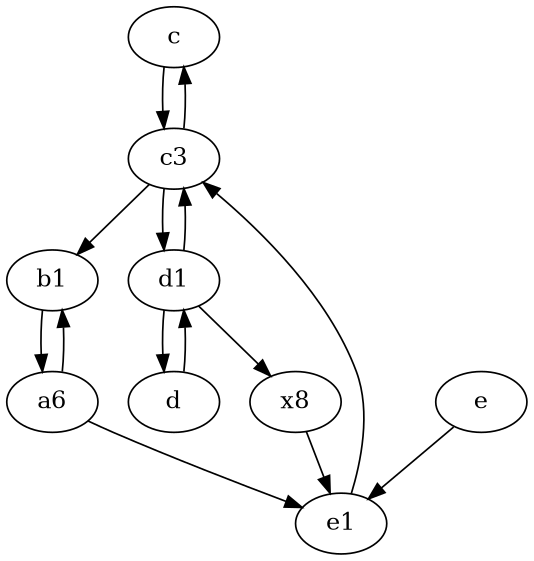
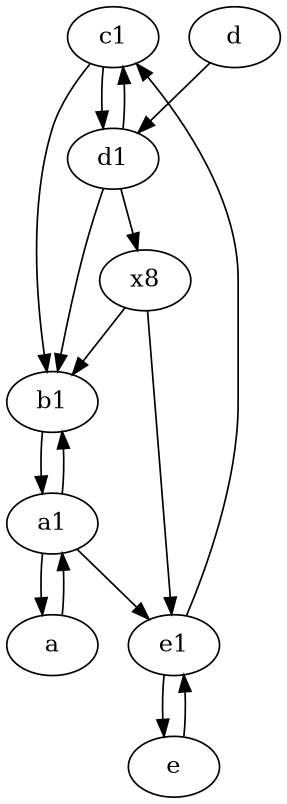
node "c": removed
node "c3": label "c3" -> "c1"
edge "d1" -> "d": now "d1" -> "b1"
edge "x8" -> "b1": added
node "a6": label "a6" -> "a1"
node "a": added
edge "e1" -> "e": added
